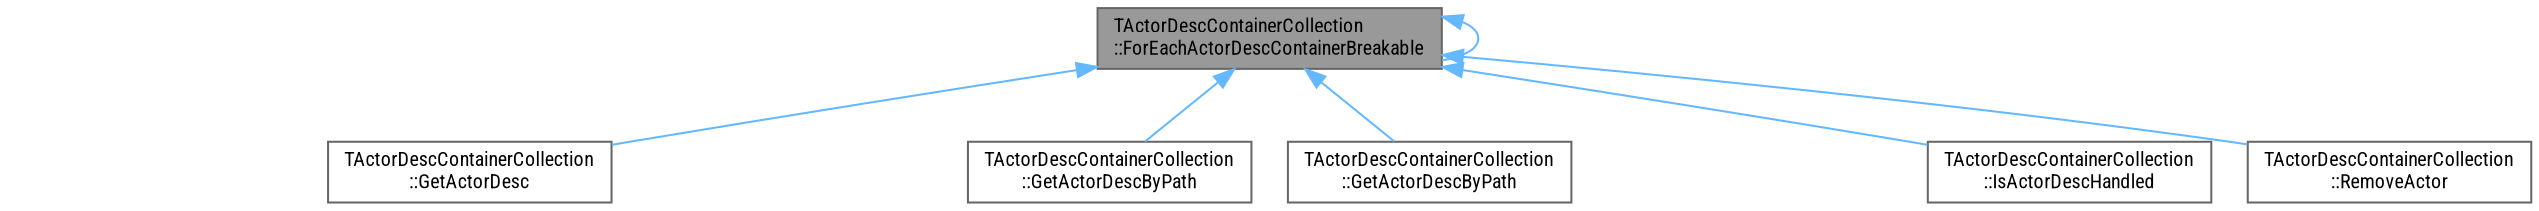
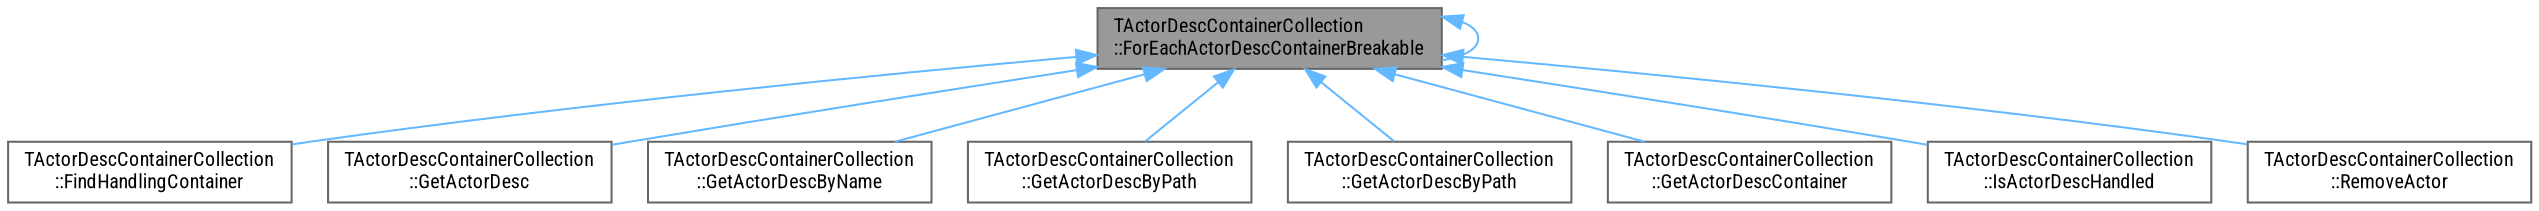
node "TActorDescContainerCollection ::FindHandlingContainer": added
node "TActorDescContainerCollection ::GetActorDescByName": added
node "TActorDescContainerCollection ::GetActorDescContainer": added
